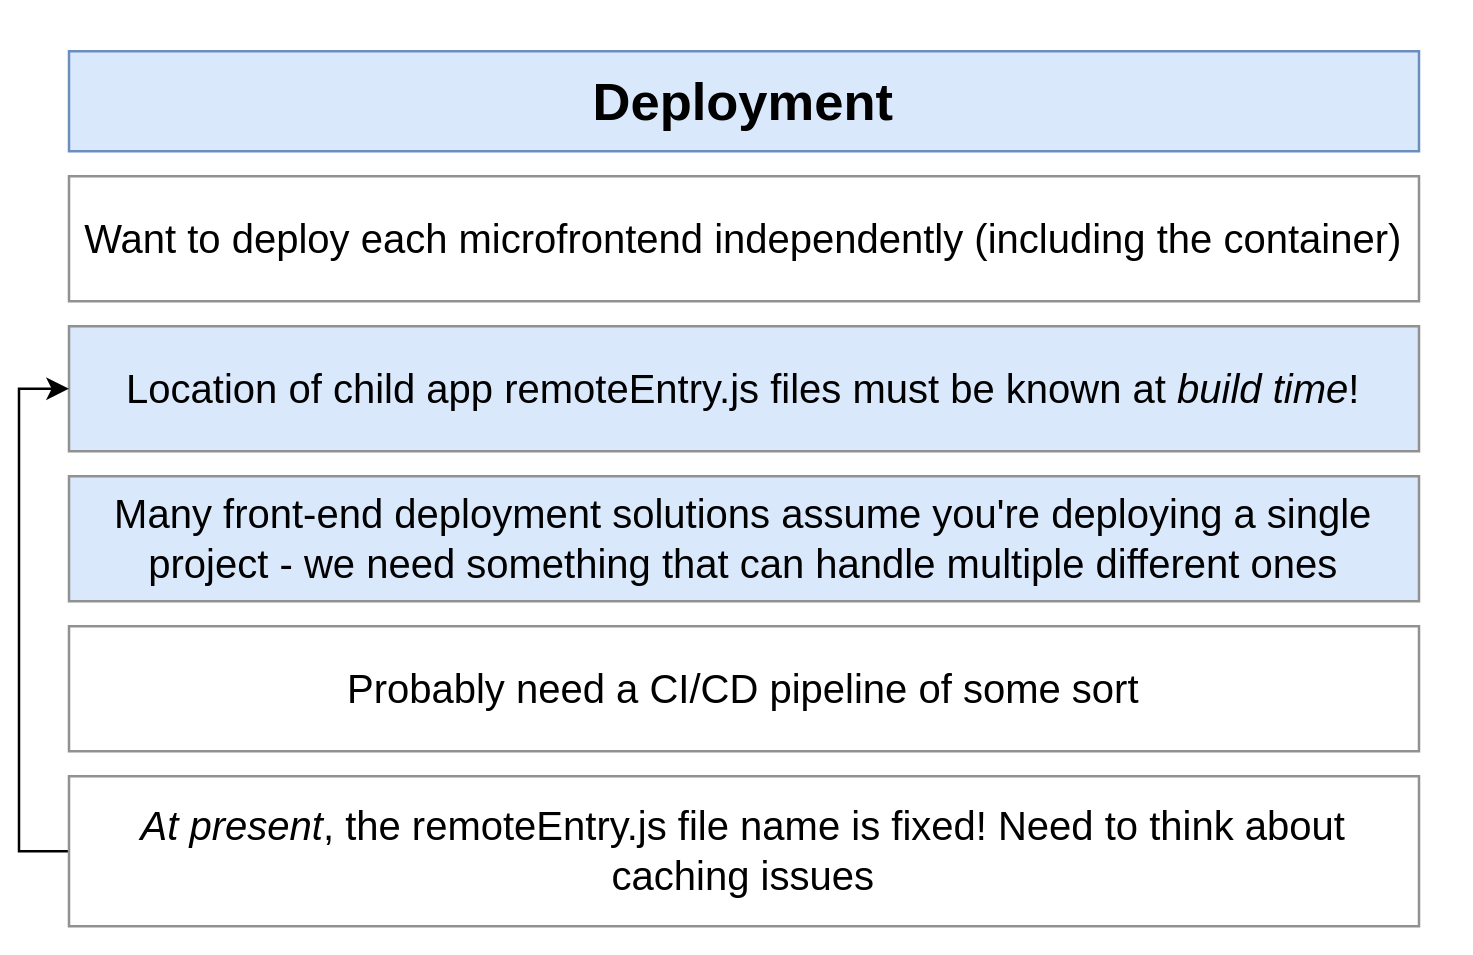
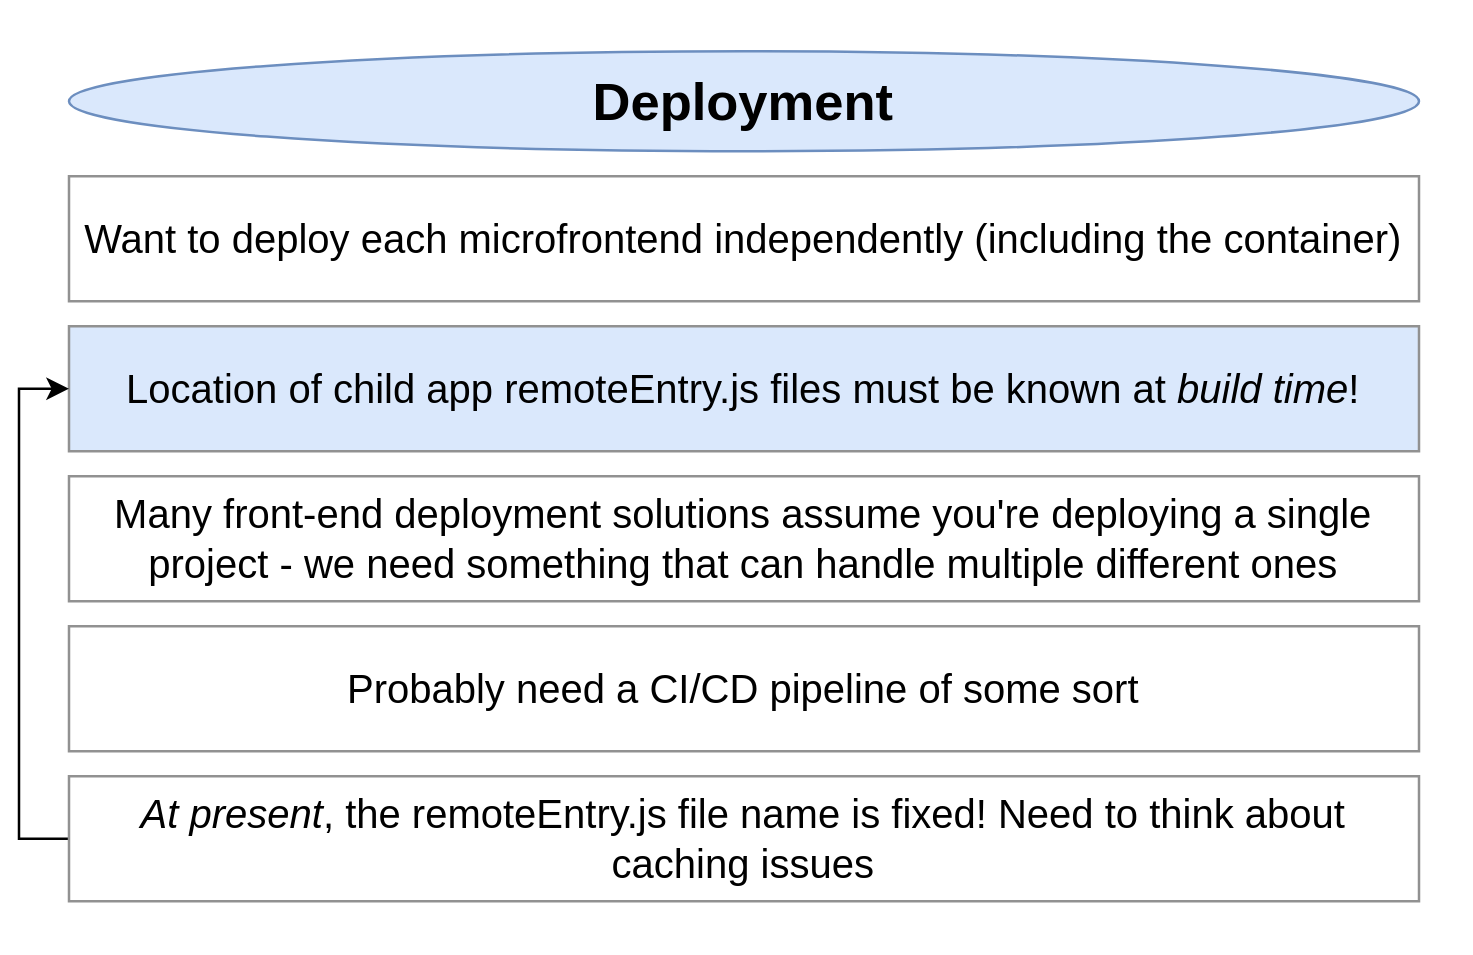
node "Deployment": shape rectangle -> ellipse
node "Many front-end deployment solutions assume you're deploying a single project - we need something that can handle multiple different ones": fillcolor #dae8fc -> #ffffff
node "At present, the remoteEntry.js file name is fixed! Need to think about caching issues": size 1350x150 -> 1350x125
